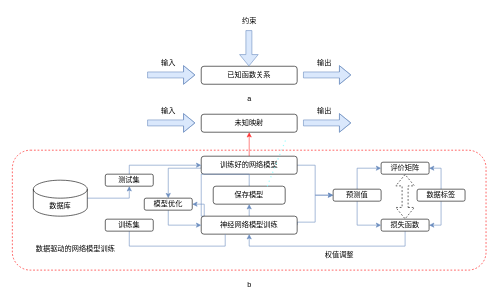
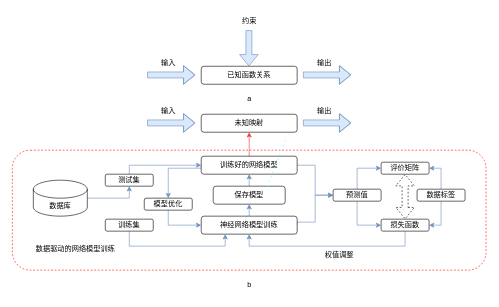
edge "保存模型" -> "模型优化": now "保存模型" -> "训练好的网络模型"
edge "训练集" -- "神经网络模型训练": arrowhead none -> classic
